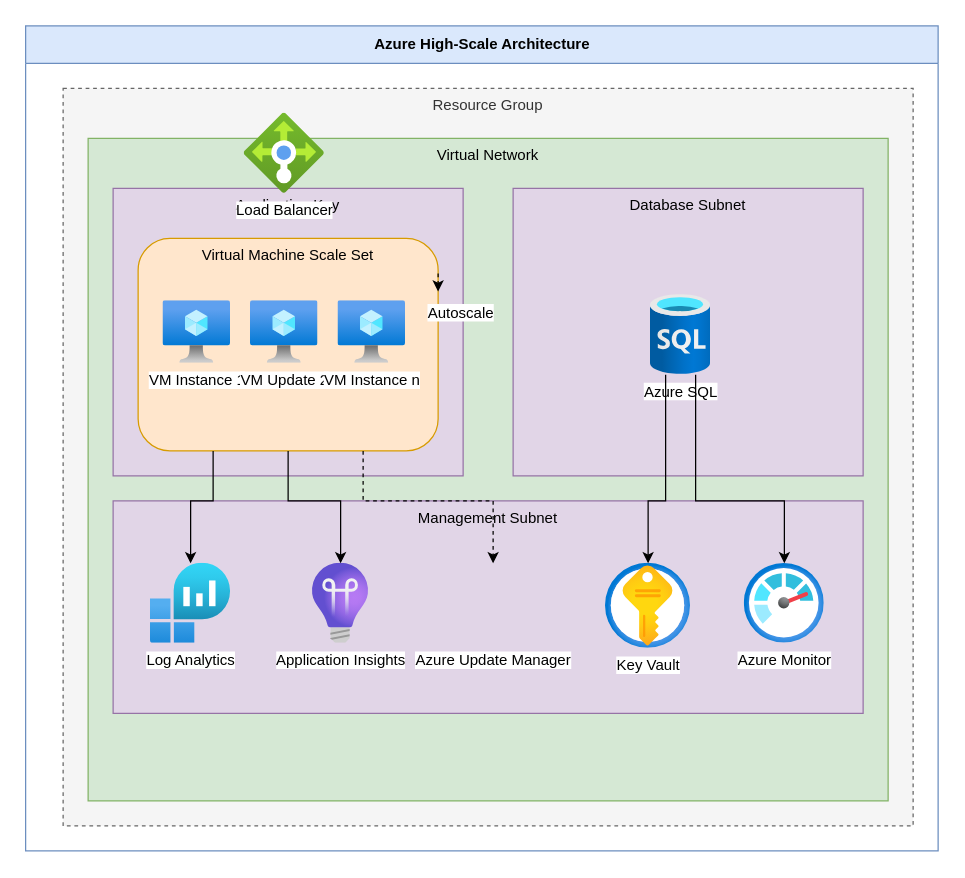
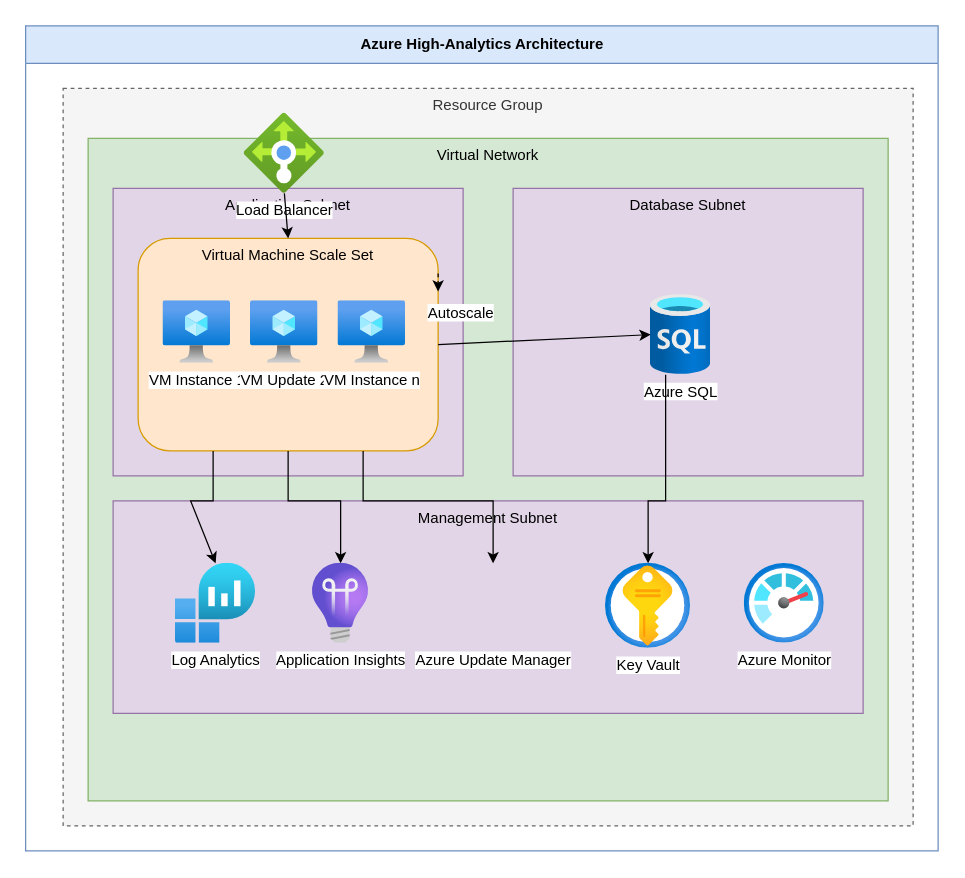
node "Azure High-Scale Architecture": label "Azure High-Scale Architecture" -> "Azure High-Analytics Architecture"
node "Application Key": label "Application Key" -> "Application Subnet"
edge "Load Balancer" -> "Virtual Machine Scale Set": added
edge "Virtual Machine Scale Set" -> "Azure SQL": added
edge "Virtual Machine Scale Set" -> "Azure Update Manager": style dashed -> solid
edge "Azure SQL" -> "Azure Monitor": removed
node "Log Analytics": moved (191, 603) -> (216, 603)
